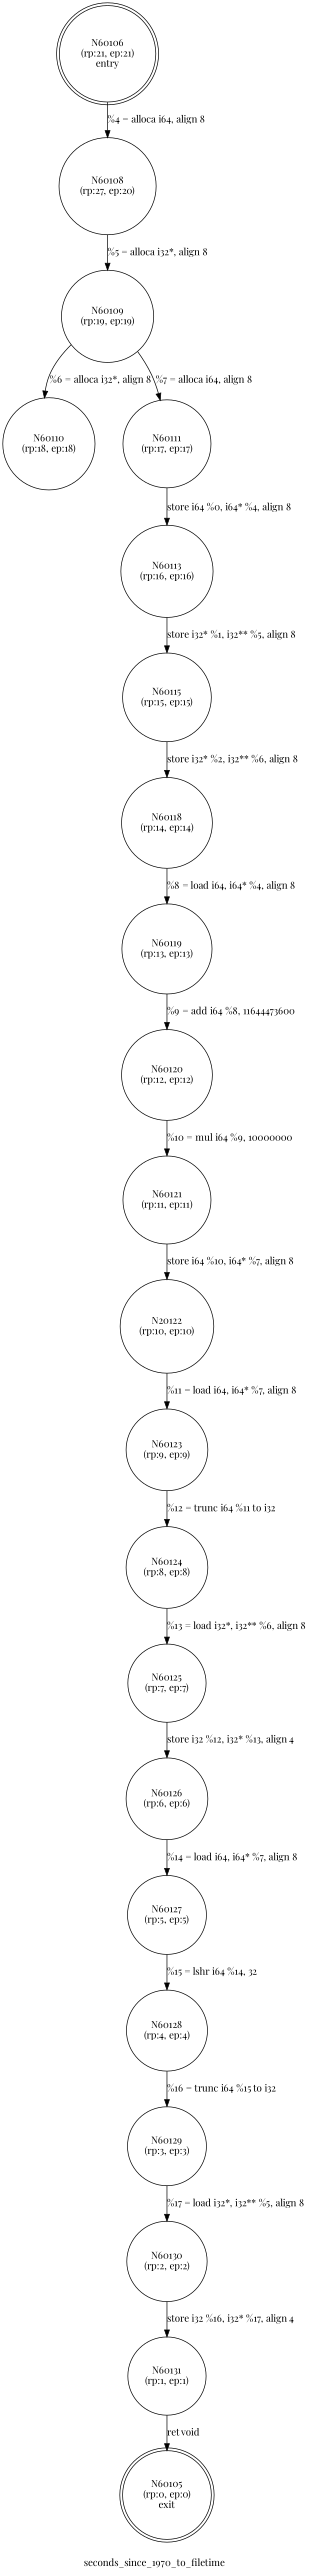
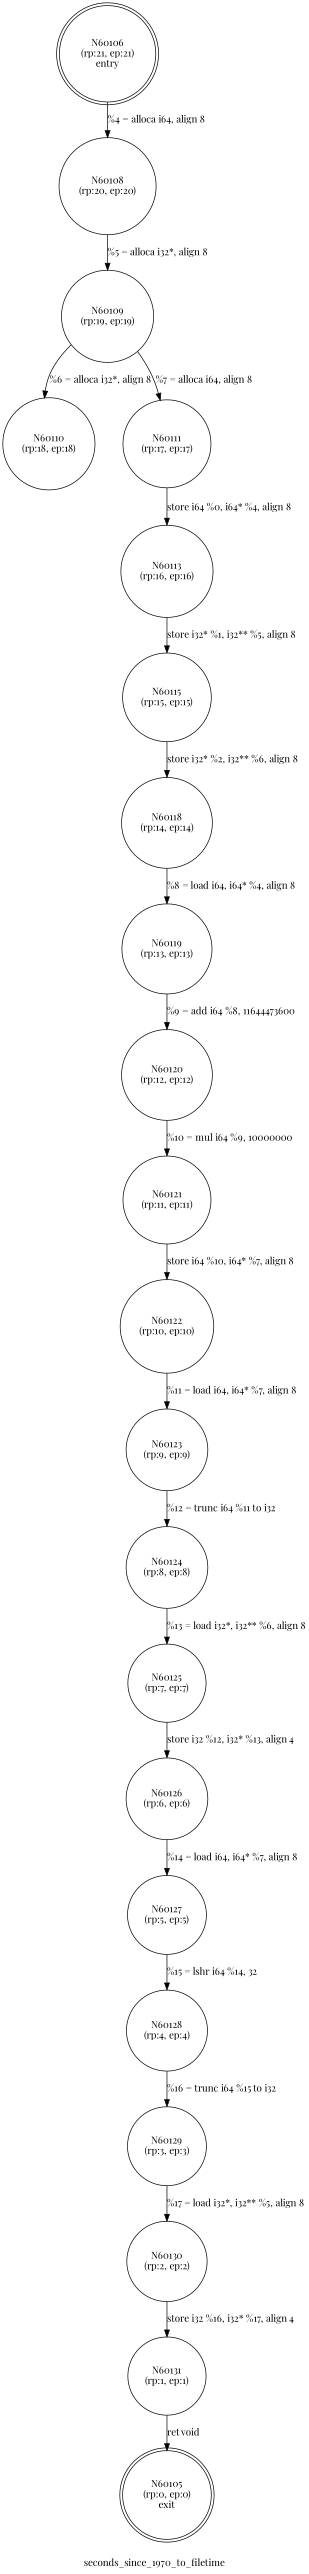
node "N60108 (rp:27, ep:20)": label "N60108 (rp:27, ep:20)" -> "N60108 (rp:20, ep:20)"
node "N20122 (rp:10, ep:10)": label "N20122 (rp:10, ep:10)" -> "N60122 (rp:10, ep:10)"
